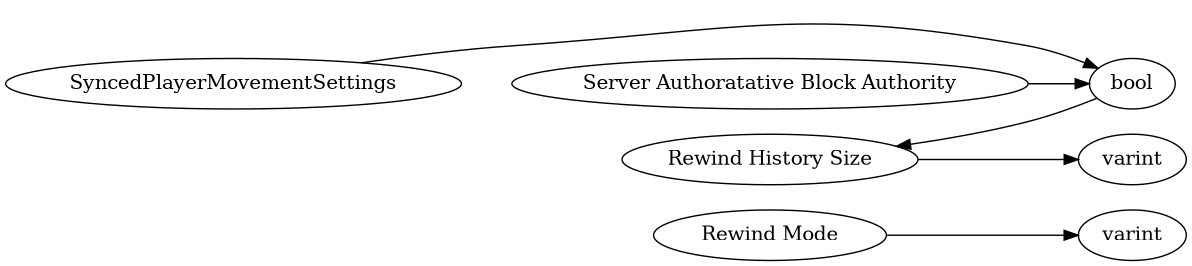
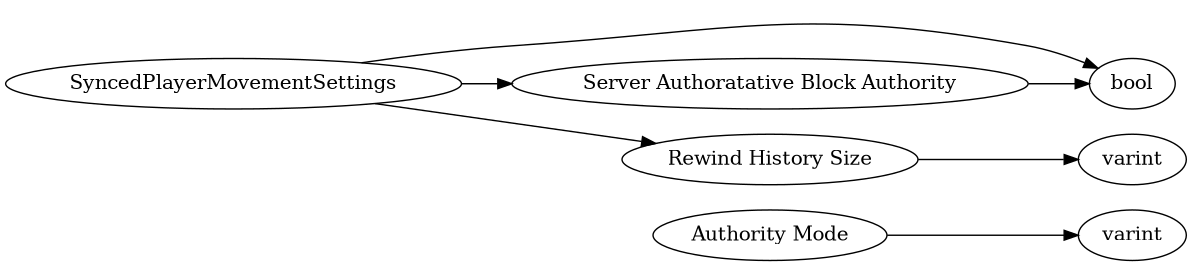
edge "SyncedPlayerMovementSettings" -> "Server Authoratative Block Authority": added
edge "bool" -> "Rewind History Size": now "SyncedPlayerMovementSettings" -> "Rewind History Size"
node "Rewind Mode": label "Rewind Mode" -> "Authority Mode"
